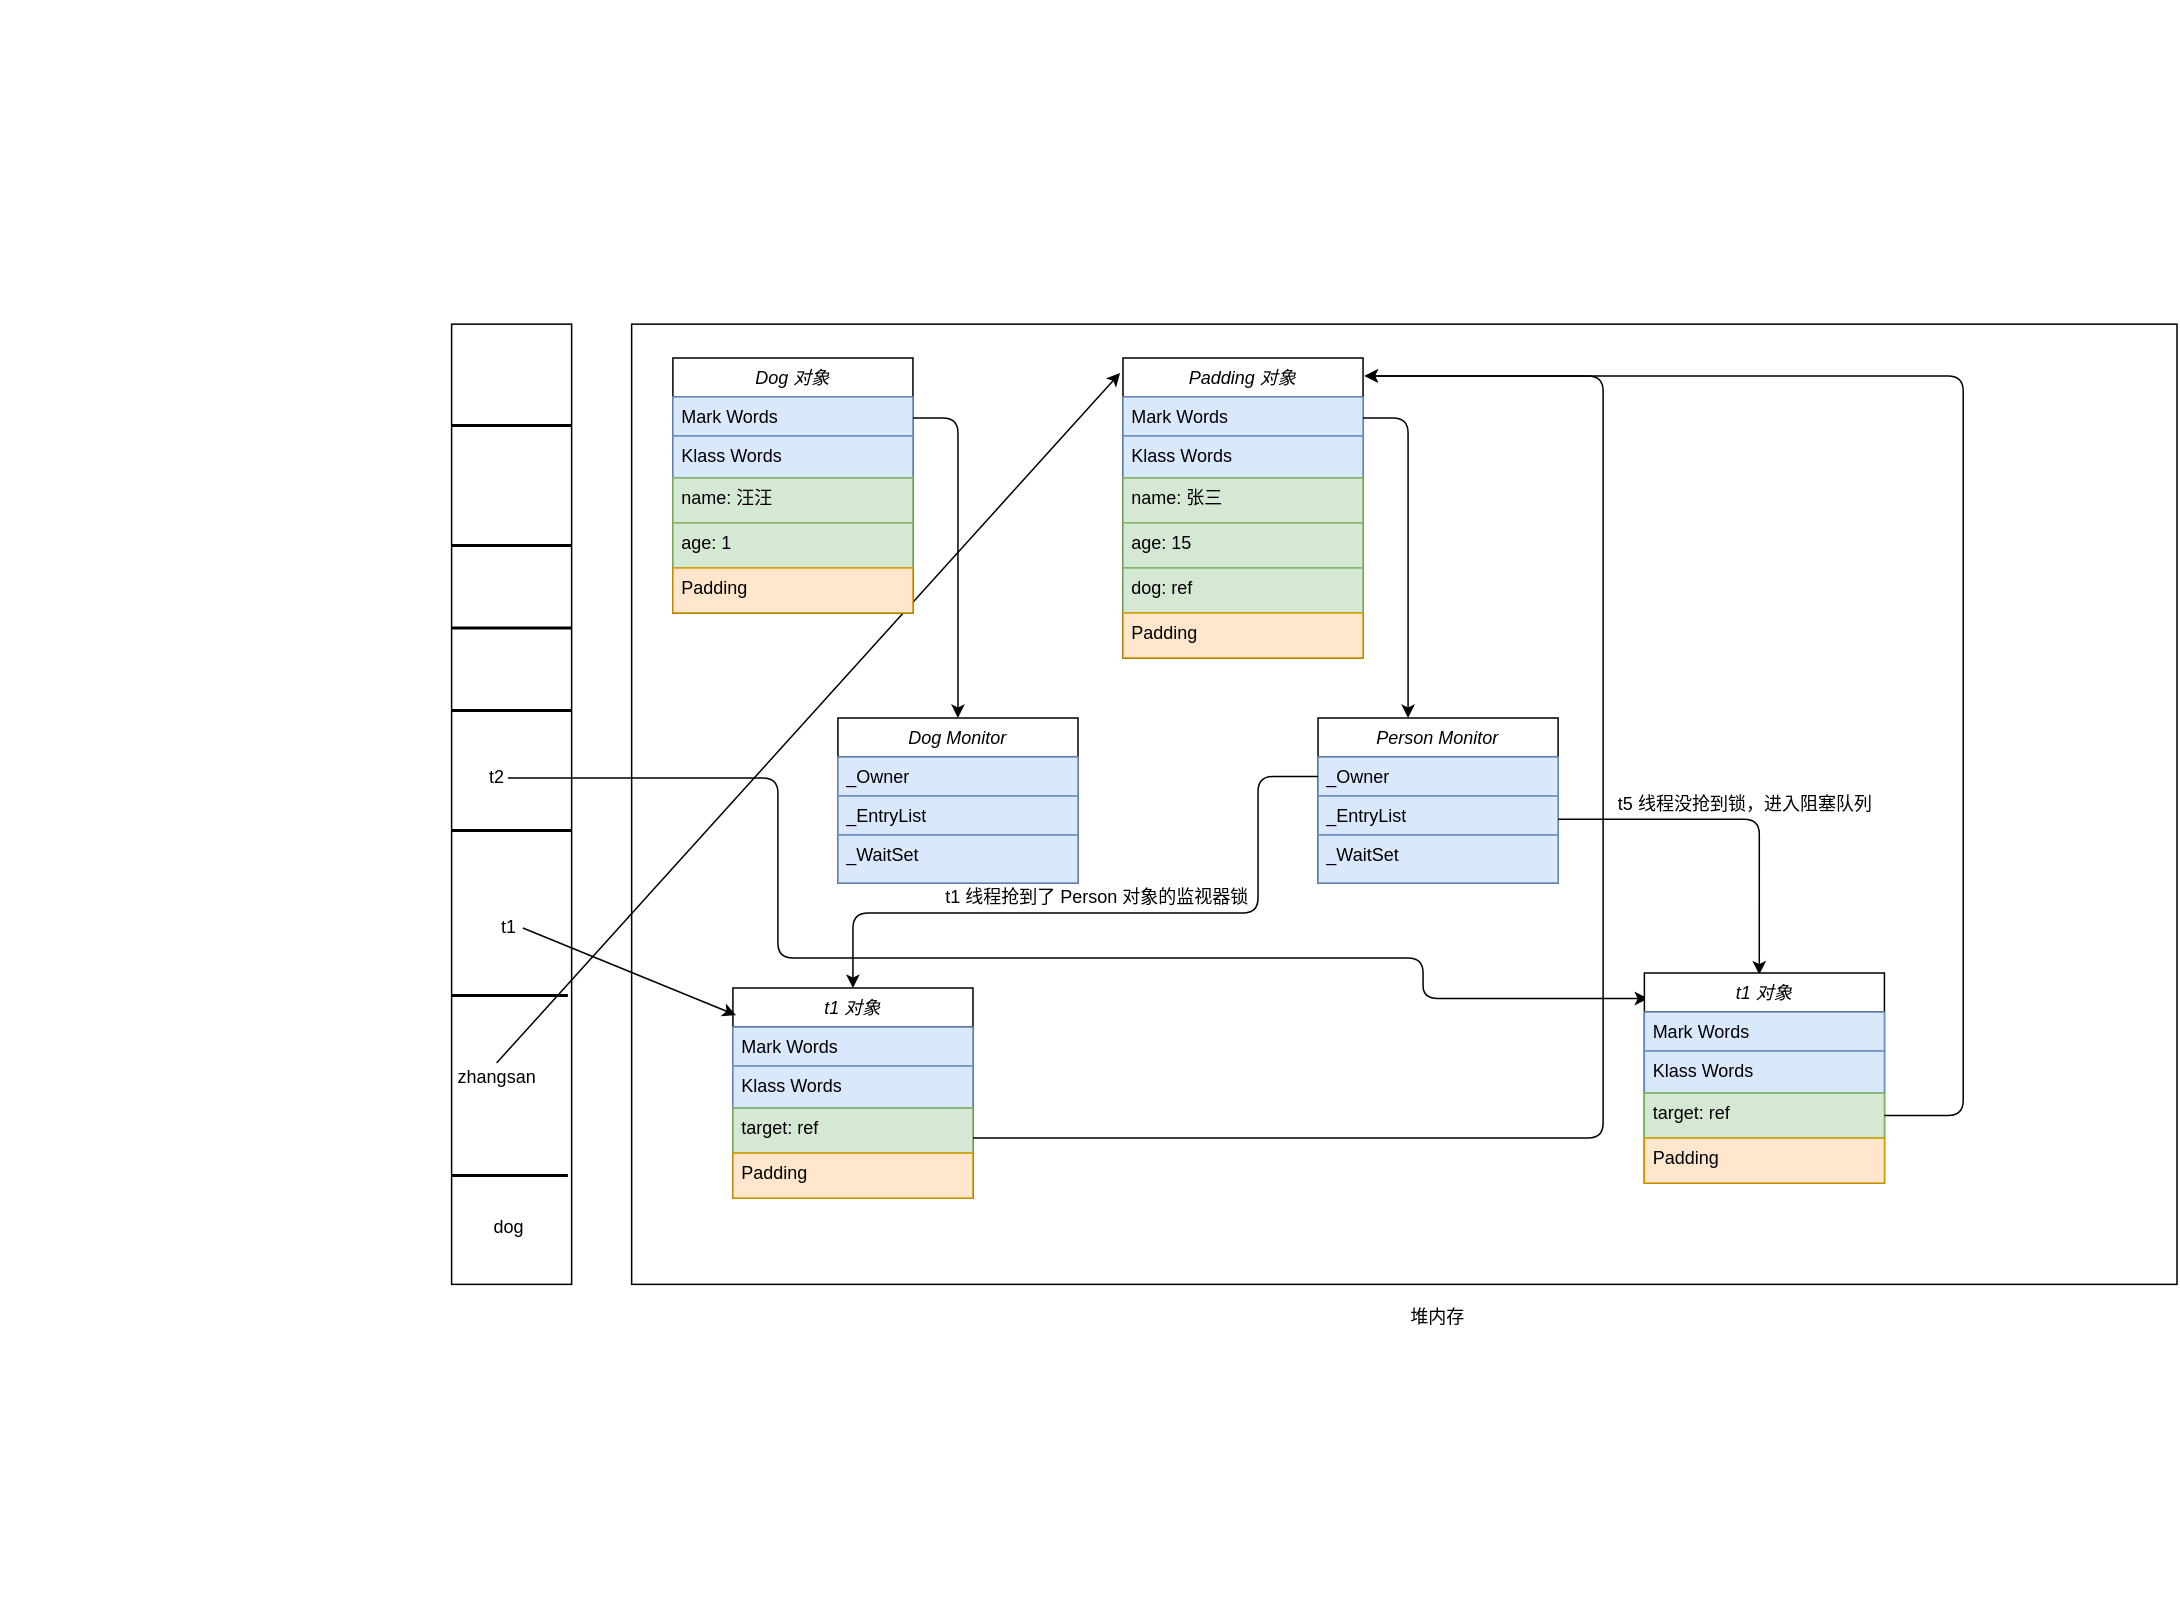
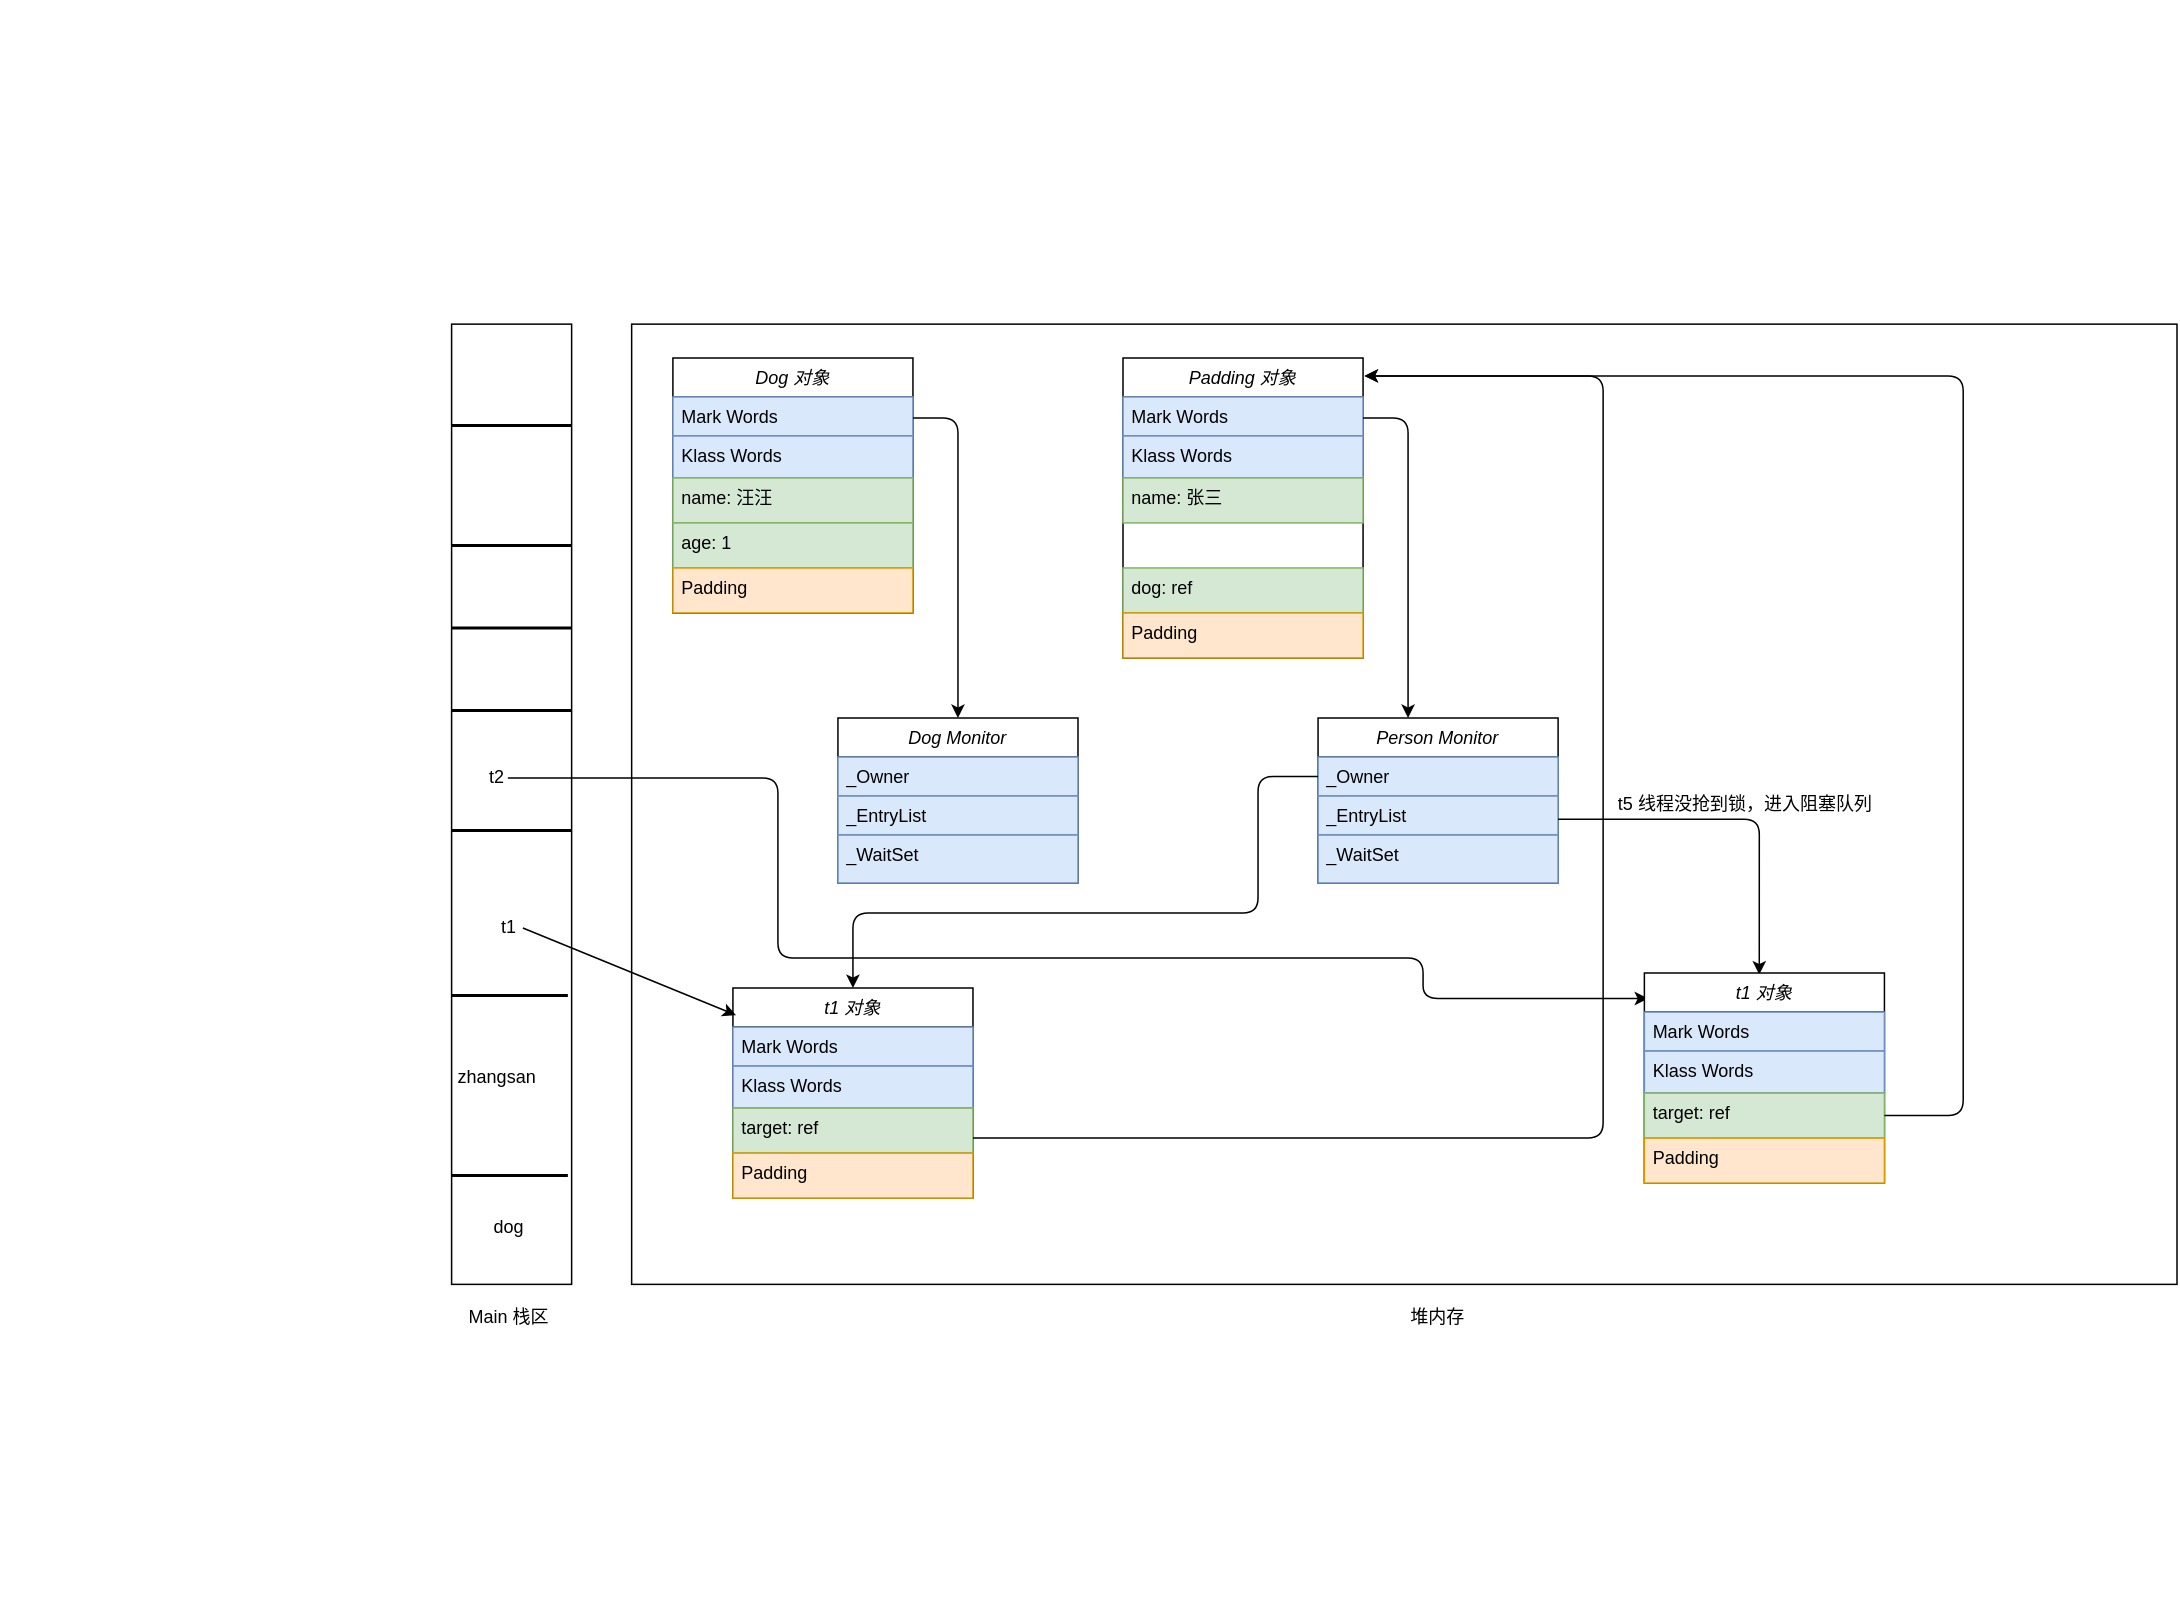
node "age: 15": removed
edge "zhangsan" -> "Padding 对象": removed
node "t1 线程抢到了 Person 对象的监视器锁": removed
node "Main 栈区": added
